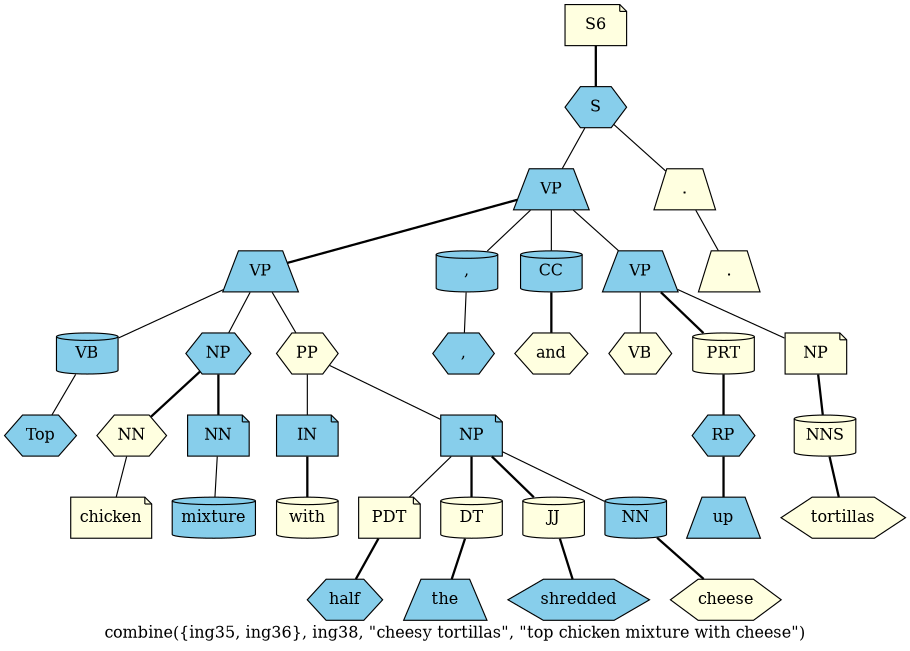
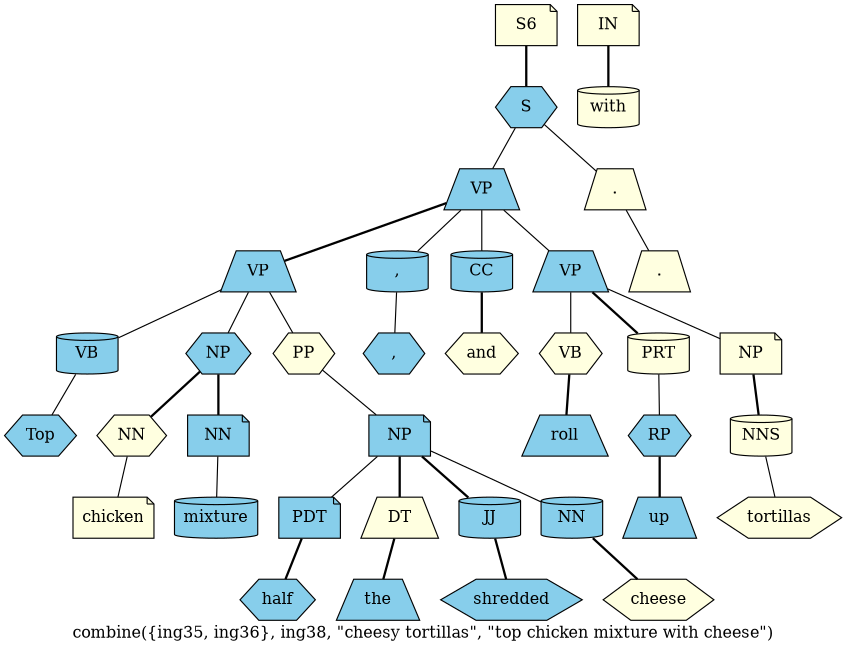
edge "PP" -- "IN": removed
edge "PRT" -- "RP": style bold -> solid
node "IN": fillcolor skyblue -> lightyellow
node "roll": added
edge "NNS" -- "tortillas": style bold -> solid
node "PDT": fillcolor lightyellow -> skyblue
node "DT": shape cylinder -> trapezium
node "JJ": fillcolor lightyellow -> skyblue
